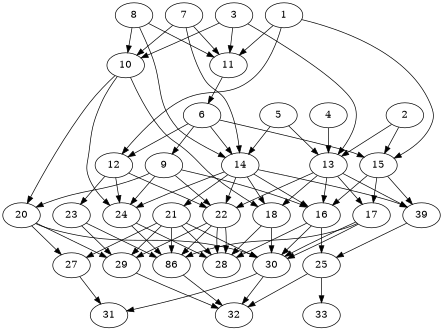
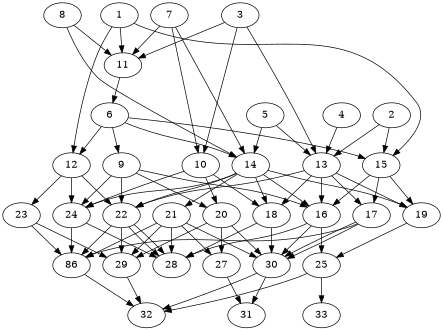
edge "8" -> "10": removed
node "39": label "39" -> "19"
